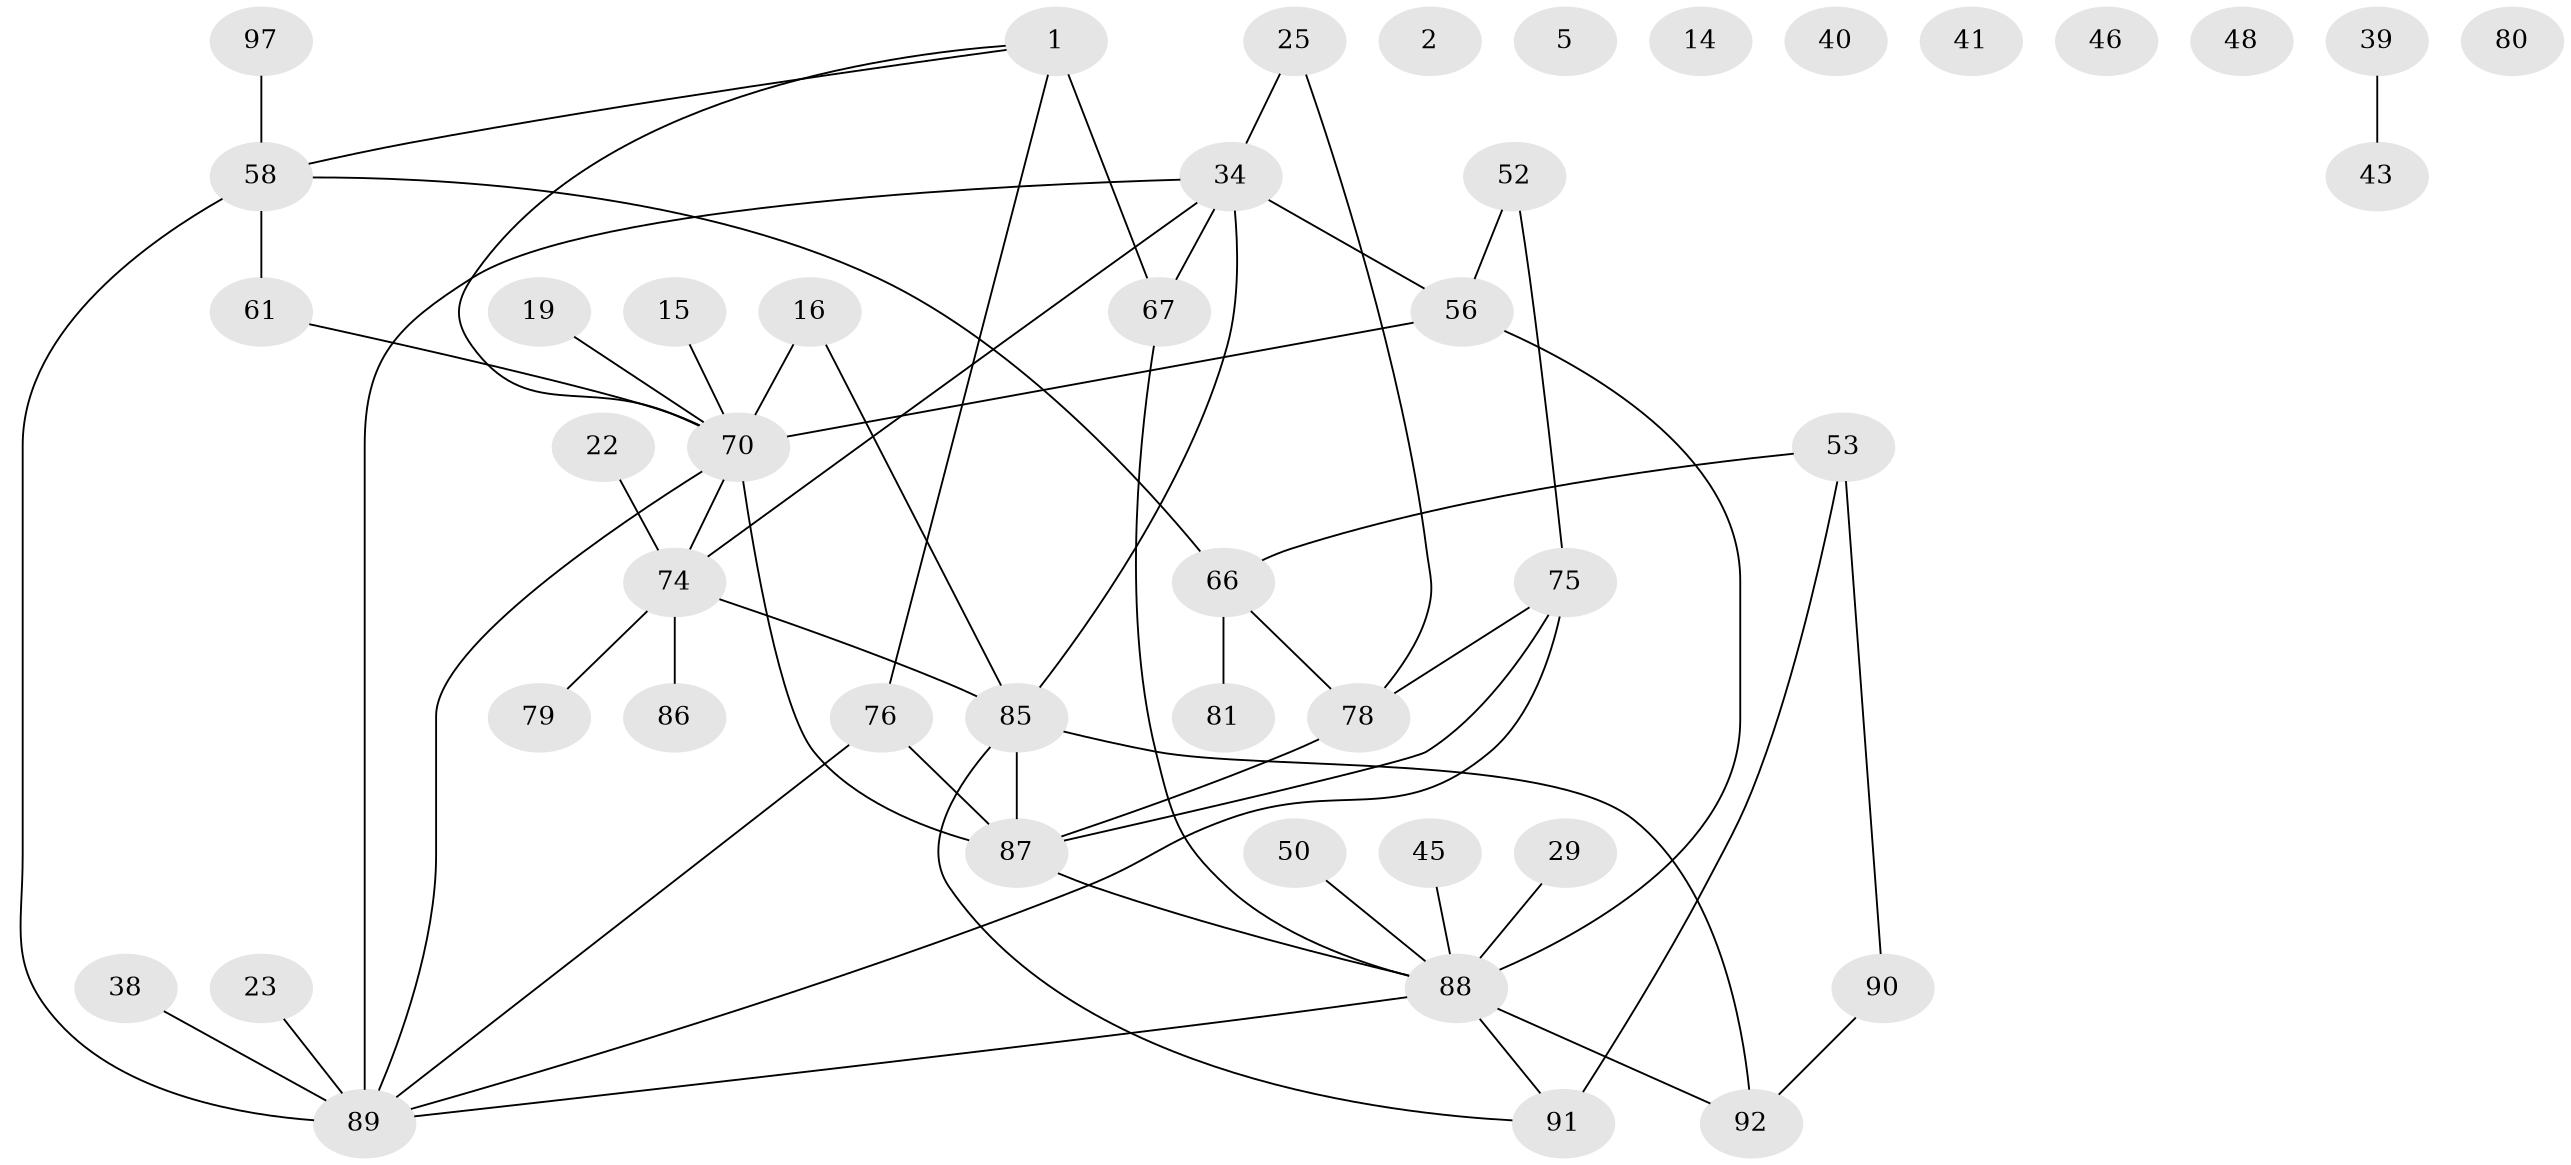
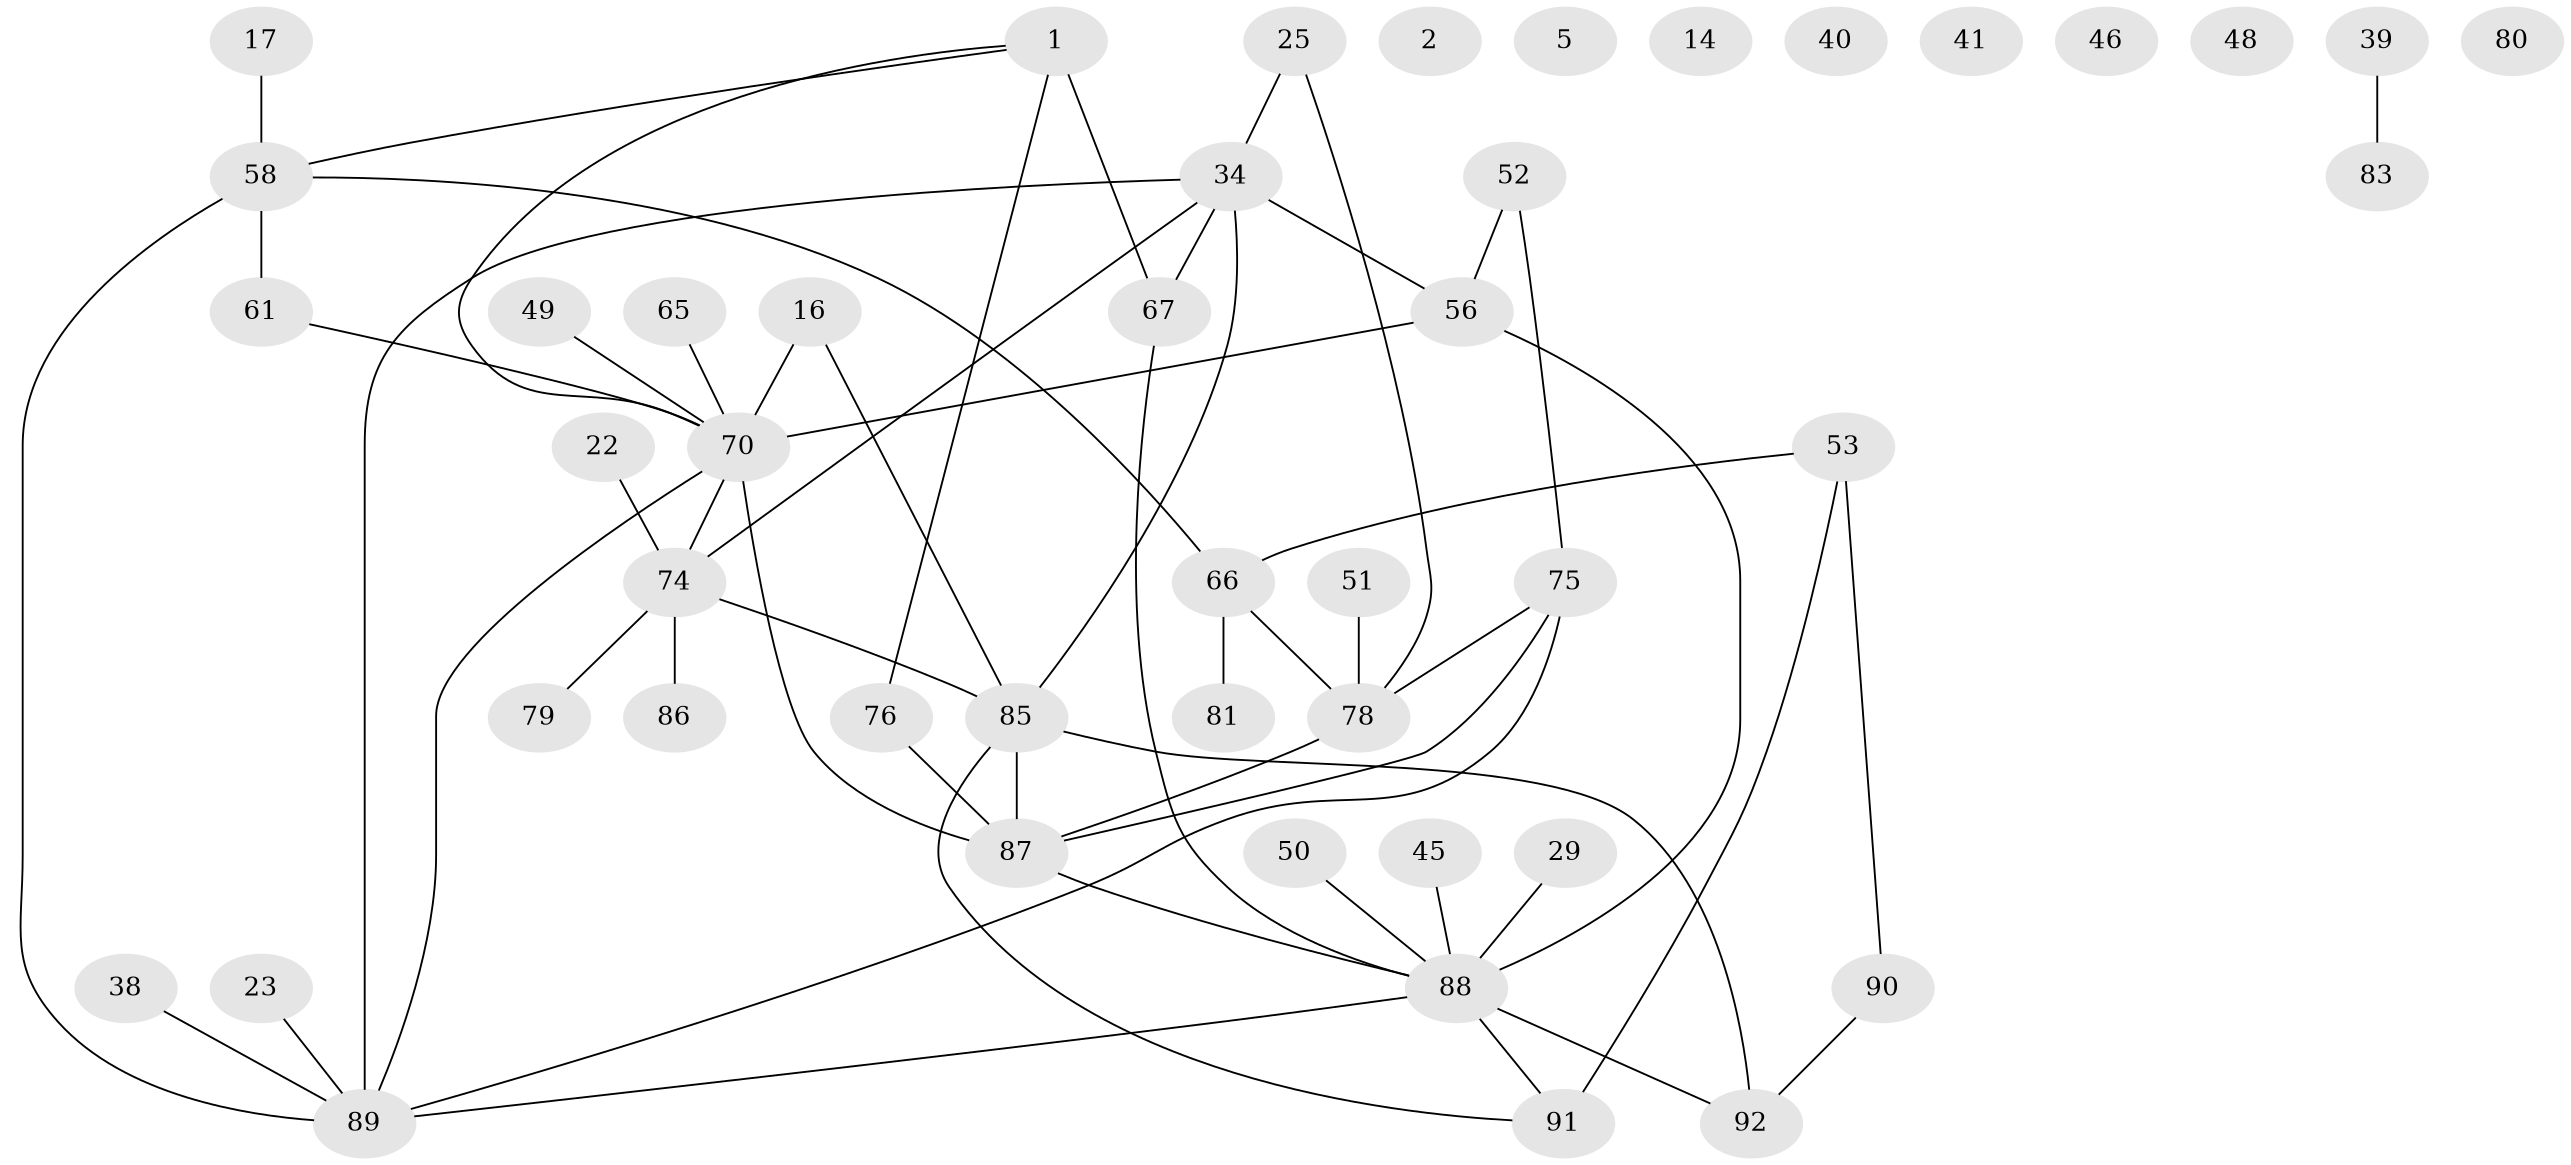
node "97": label "97" -> "17"
node "43": label "43" -> "83"
node "19": label "19" -> "49"
node "15": label "15" -> "65"
node "51": added
edge "76" -- "89": removed
